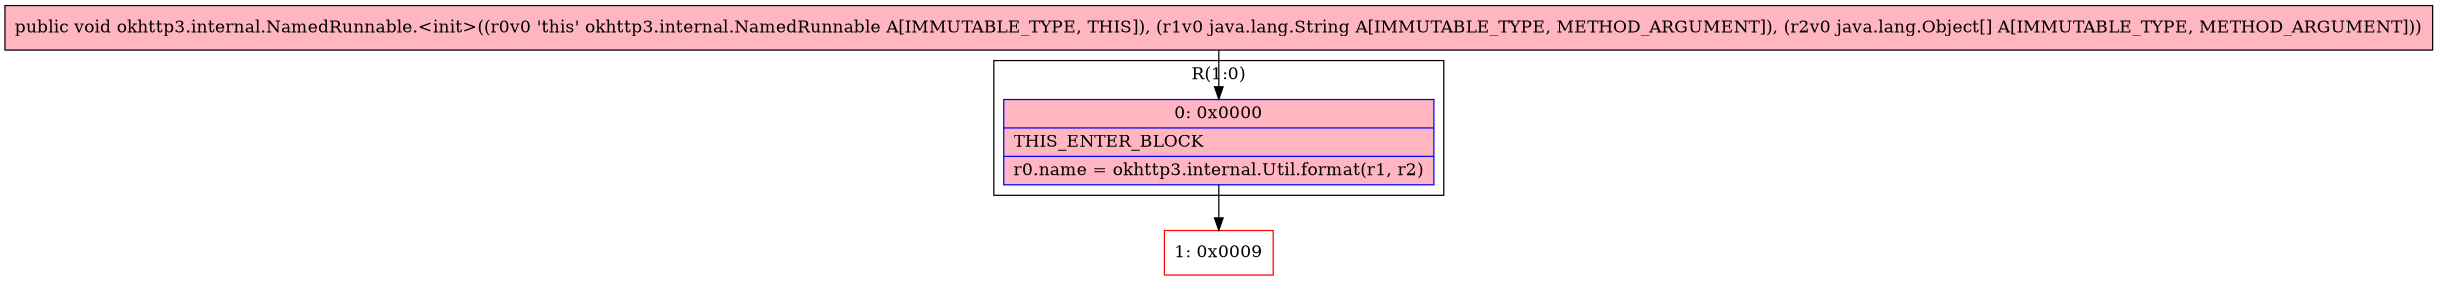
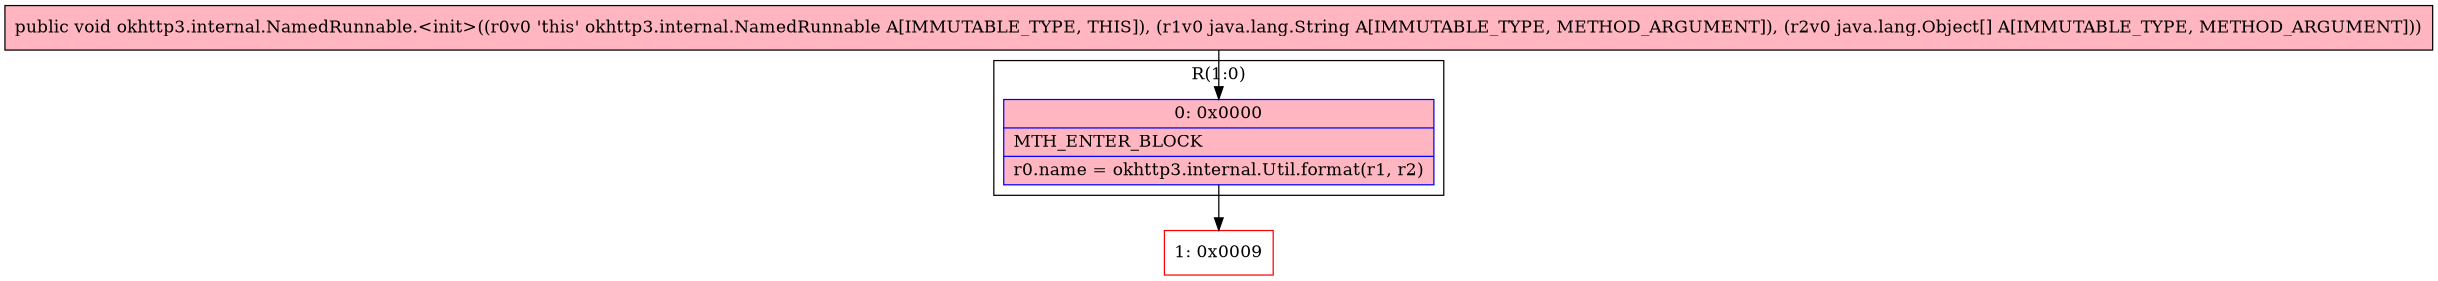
node "0: 0x0000": text "THIS_ENTER_BLOCK" -> "MTH_ENTER_BLOCK"
